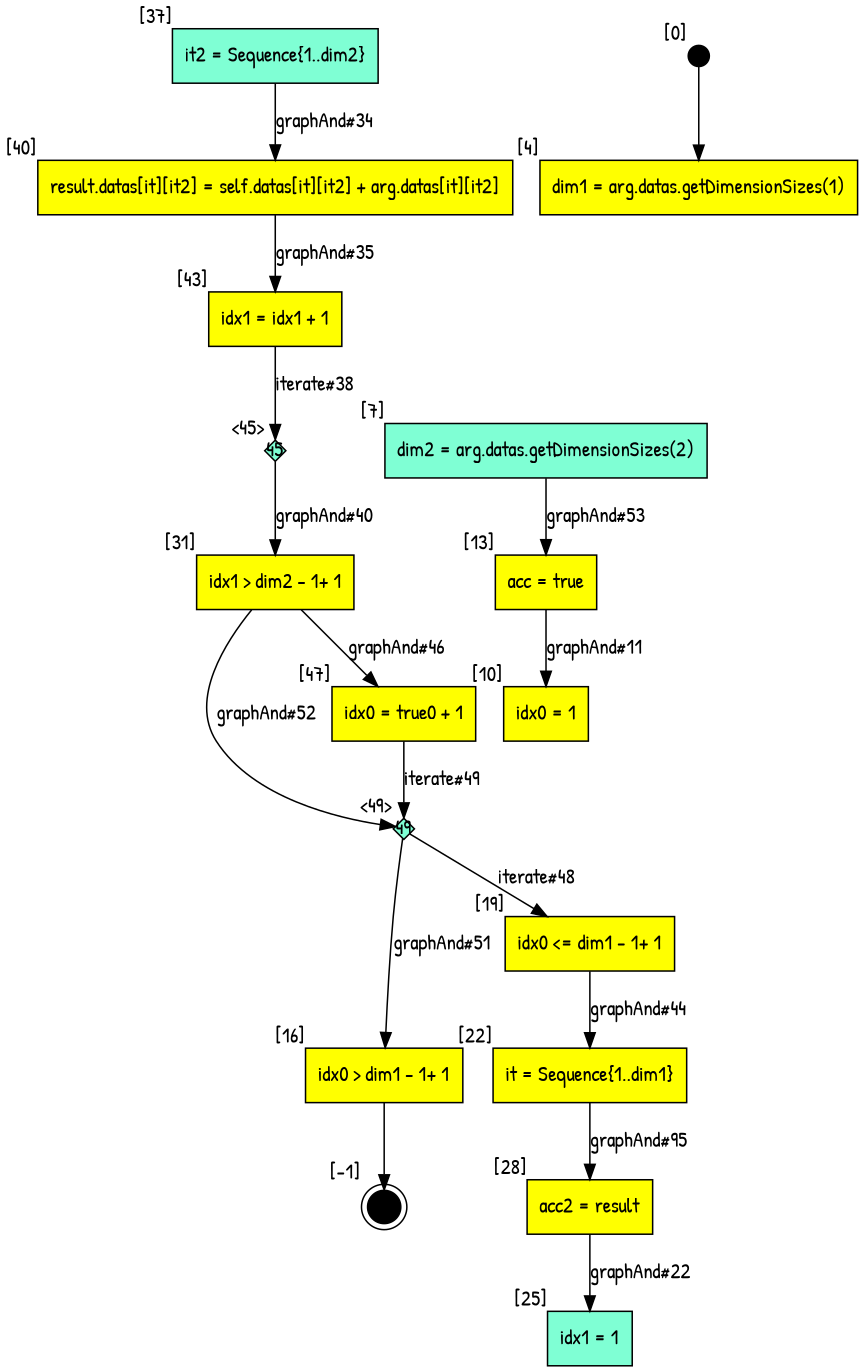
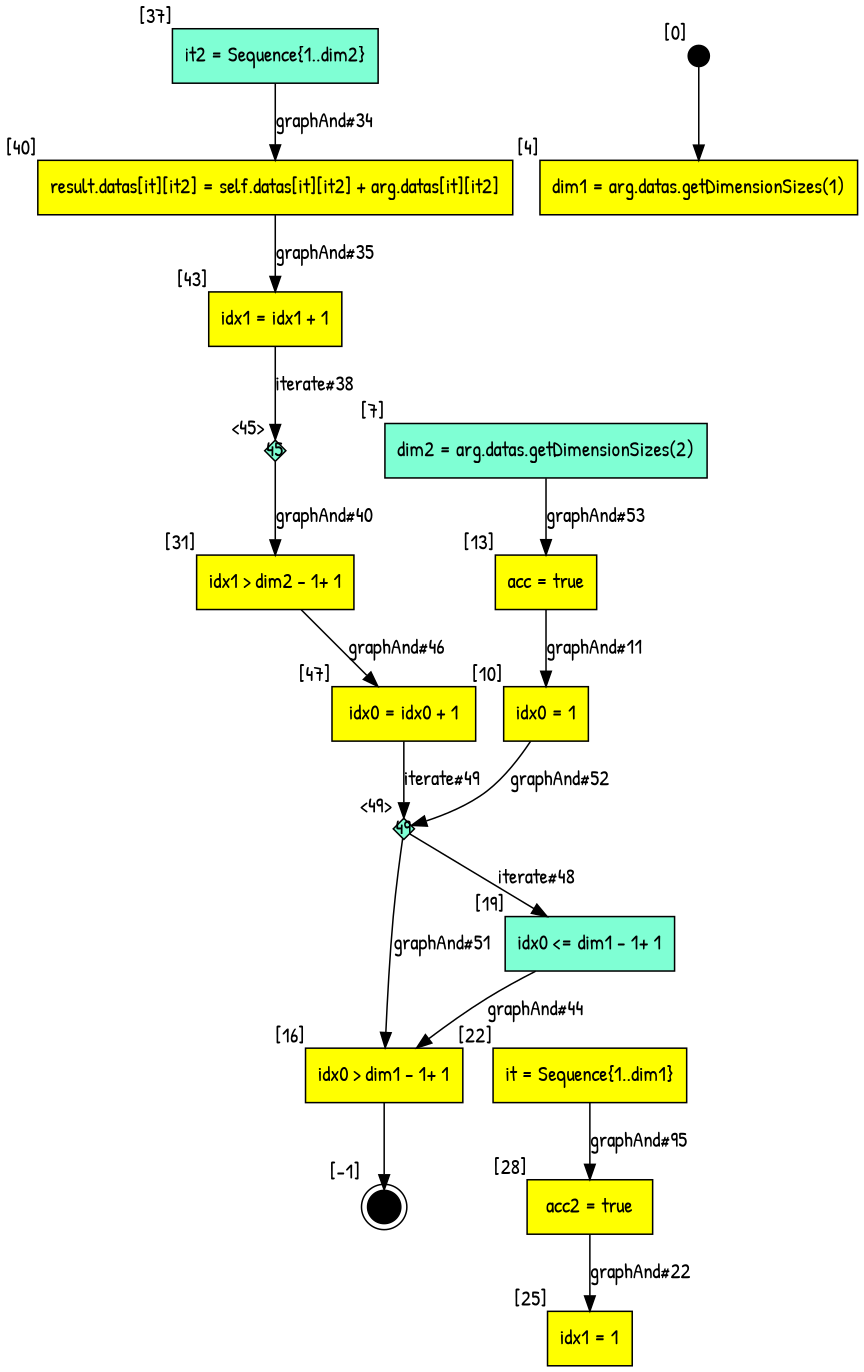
node "idx0 = true0 + 1 [47]": label "idx0 = true0 + 1 [47]" -> "idx0 = idx0 + 1 [47]"
edge "idx1 > dim2 - 1+ 1 [31]" -> "49 <49>": now "idx0 = 1 [10]" -> "49 <49>"
node "idx0 <= dim1 - 1+ 1 [19]": fillcolor yellow -> aquamarine
edge "idx0 <= dim1 - 1+ 1 [19]" -> "it = Sequence{1..dim1} [22]": now "idx0 <= dim1 - 1+ 1 [19]" -> "idx0 > dim1 - 1+ 1 [16]"
node "acc2 = result [28]": label "acc2 = result [28]" -> "acc2 = true [28]"
node "idx1 = 1 [25]": fillcolor aquamarine -> yellow
